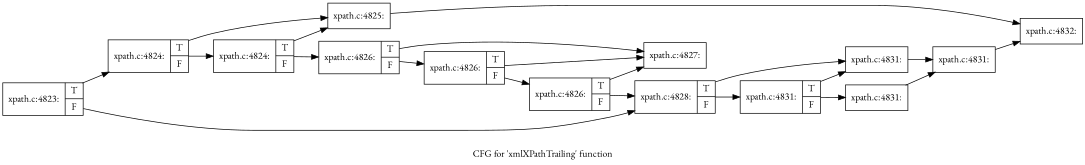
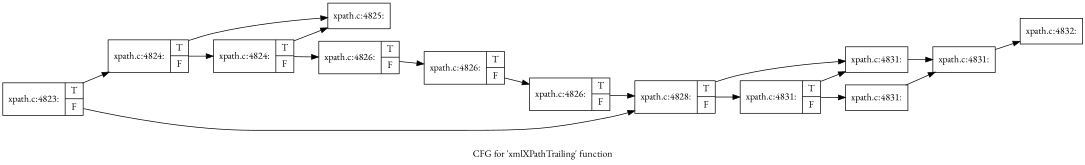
edge "xpath.c:4825:" -> "xpath.c:4832:": removed
node "xpath.c:4827:": removed
